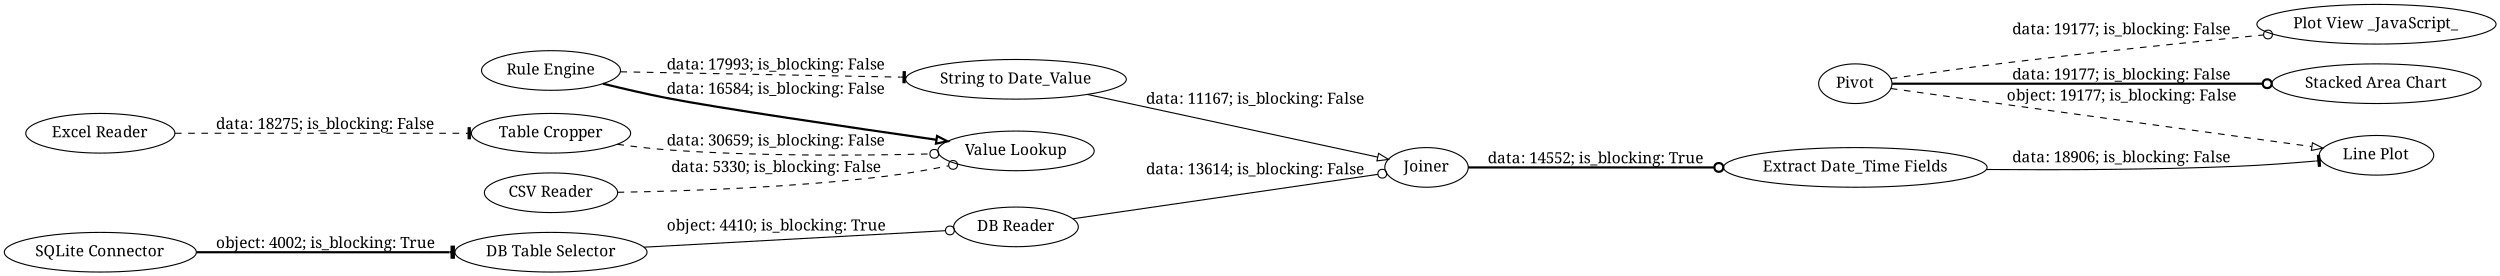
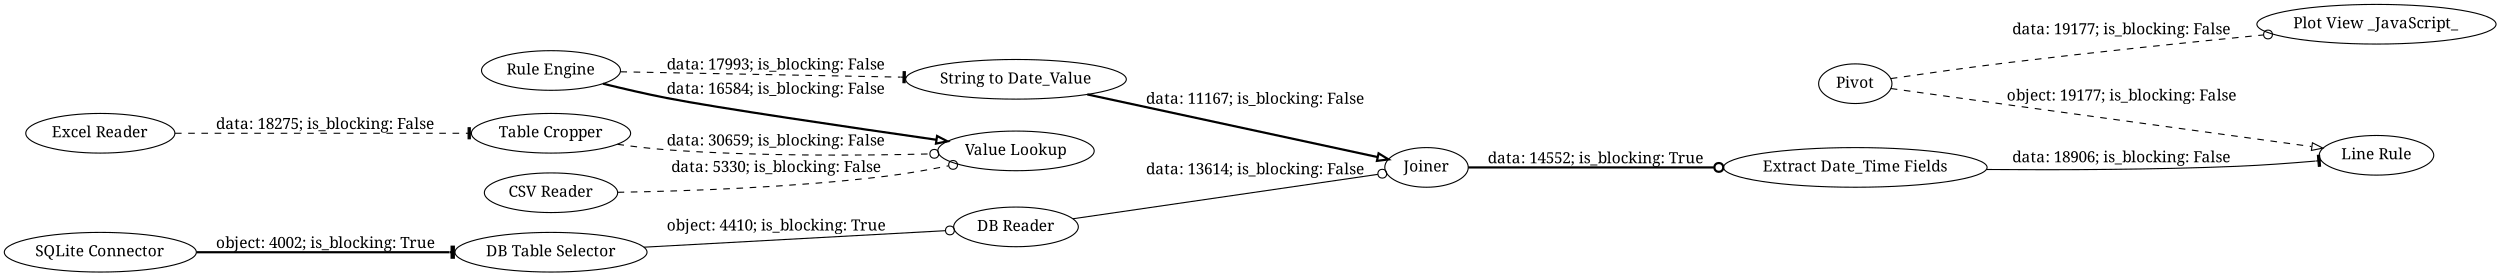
node "Stacked Area Chart": removed
edge "String to Date_Value" -> "Joiner": style solid -> bold
node "Line Plot": label "Line Plot" -> "Line Rule"
